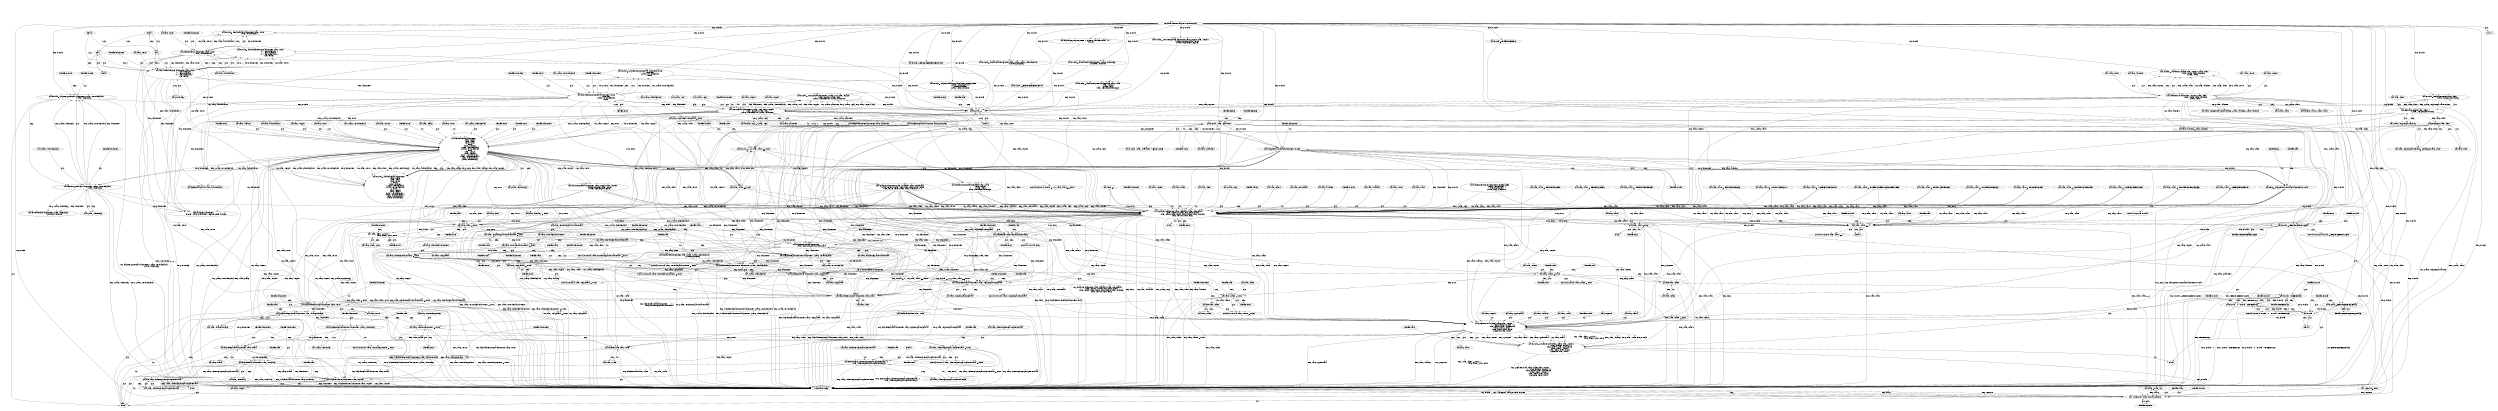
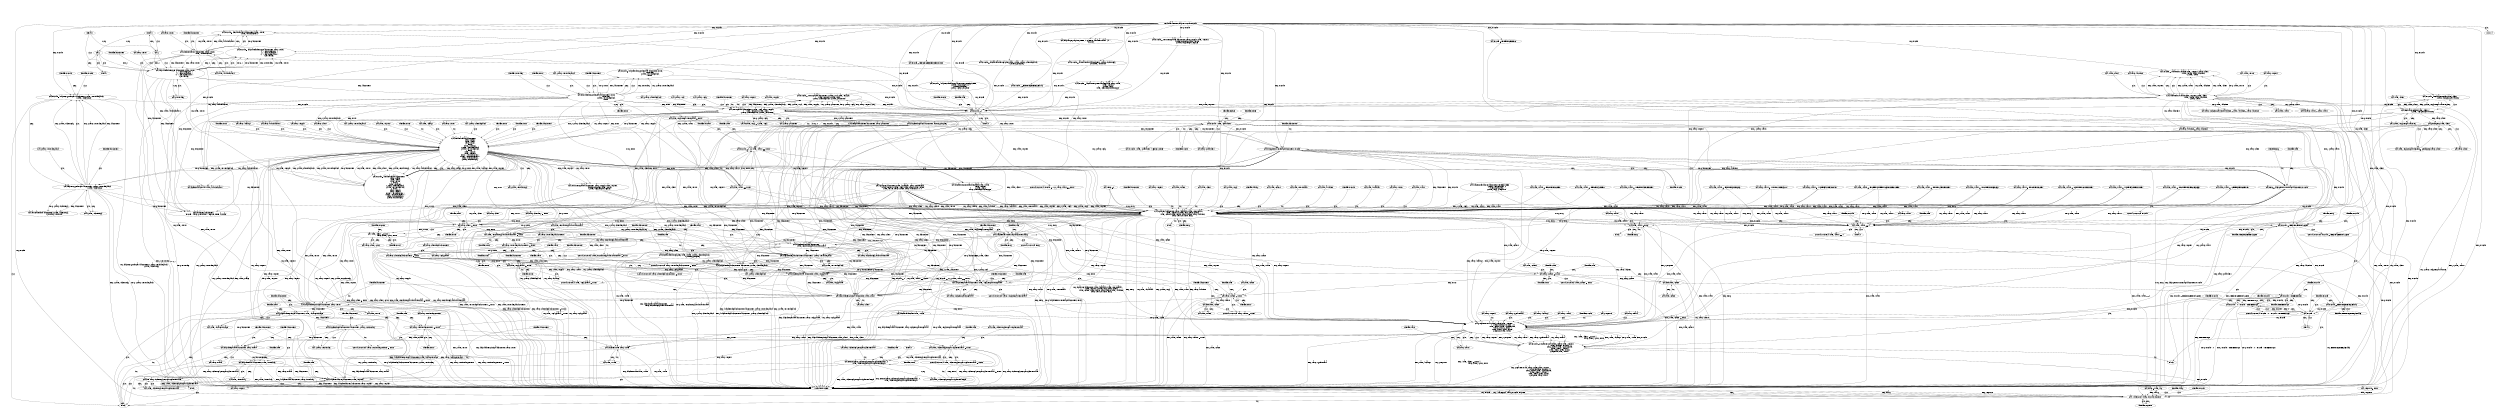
edge "(MethodParameterIn,krb5_error_code errcode)" -> "(Call,errcode -= ERROR_TABLE_BASE_krb5)": now "(MethodParameterIn,krb5_error_code errcode)" -> "(ControlStructure,if (errcode != KRB5KDC_ERR_DISCARD))"
node "(Identifier,HANDLE)": label "(Identifier,HANDLE)" -> "(Identifier,TRUE)"
edge "(Call,state->client_key != NULL)" -> "(Call,state->enc_tkt_reply.authorization_data != NULL)": added, label "DDG: NULL"
